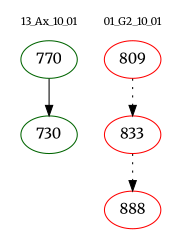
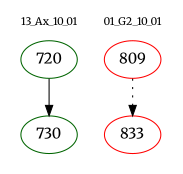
node "770": label "770" -> "720"
node "888": removed
